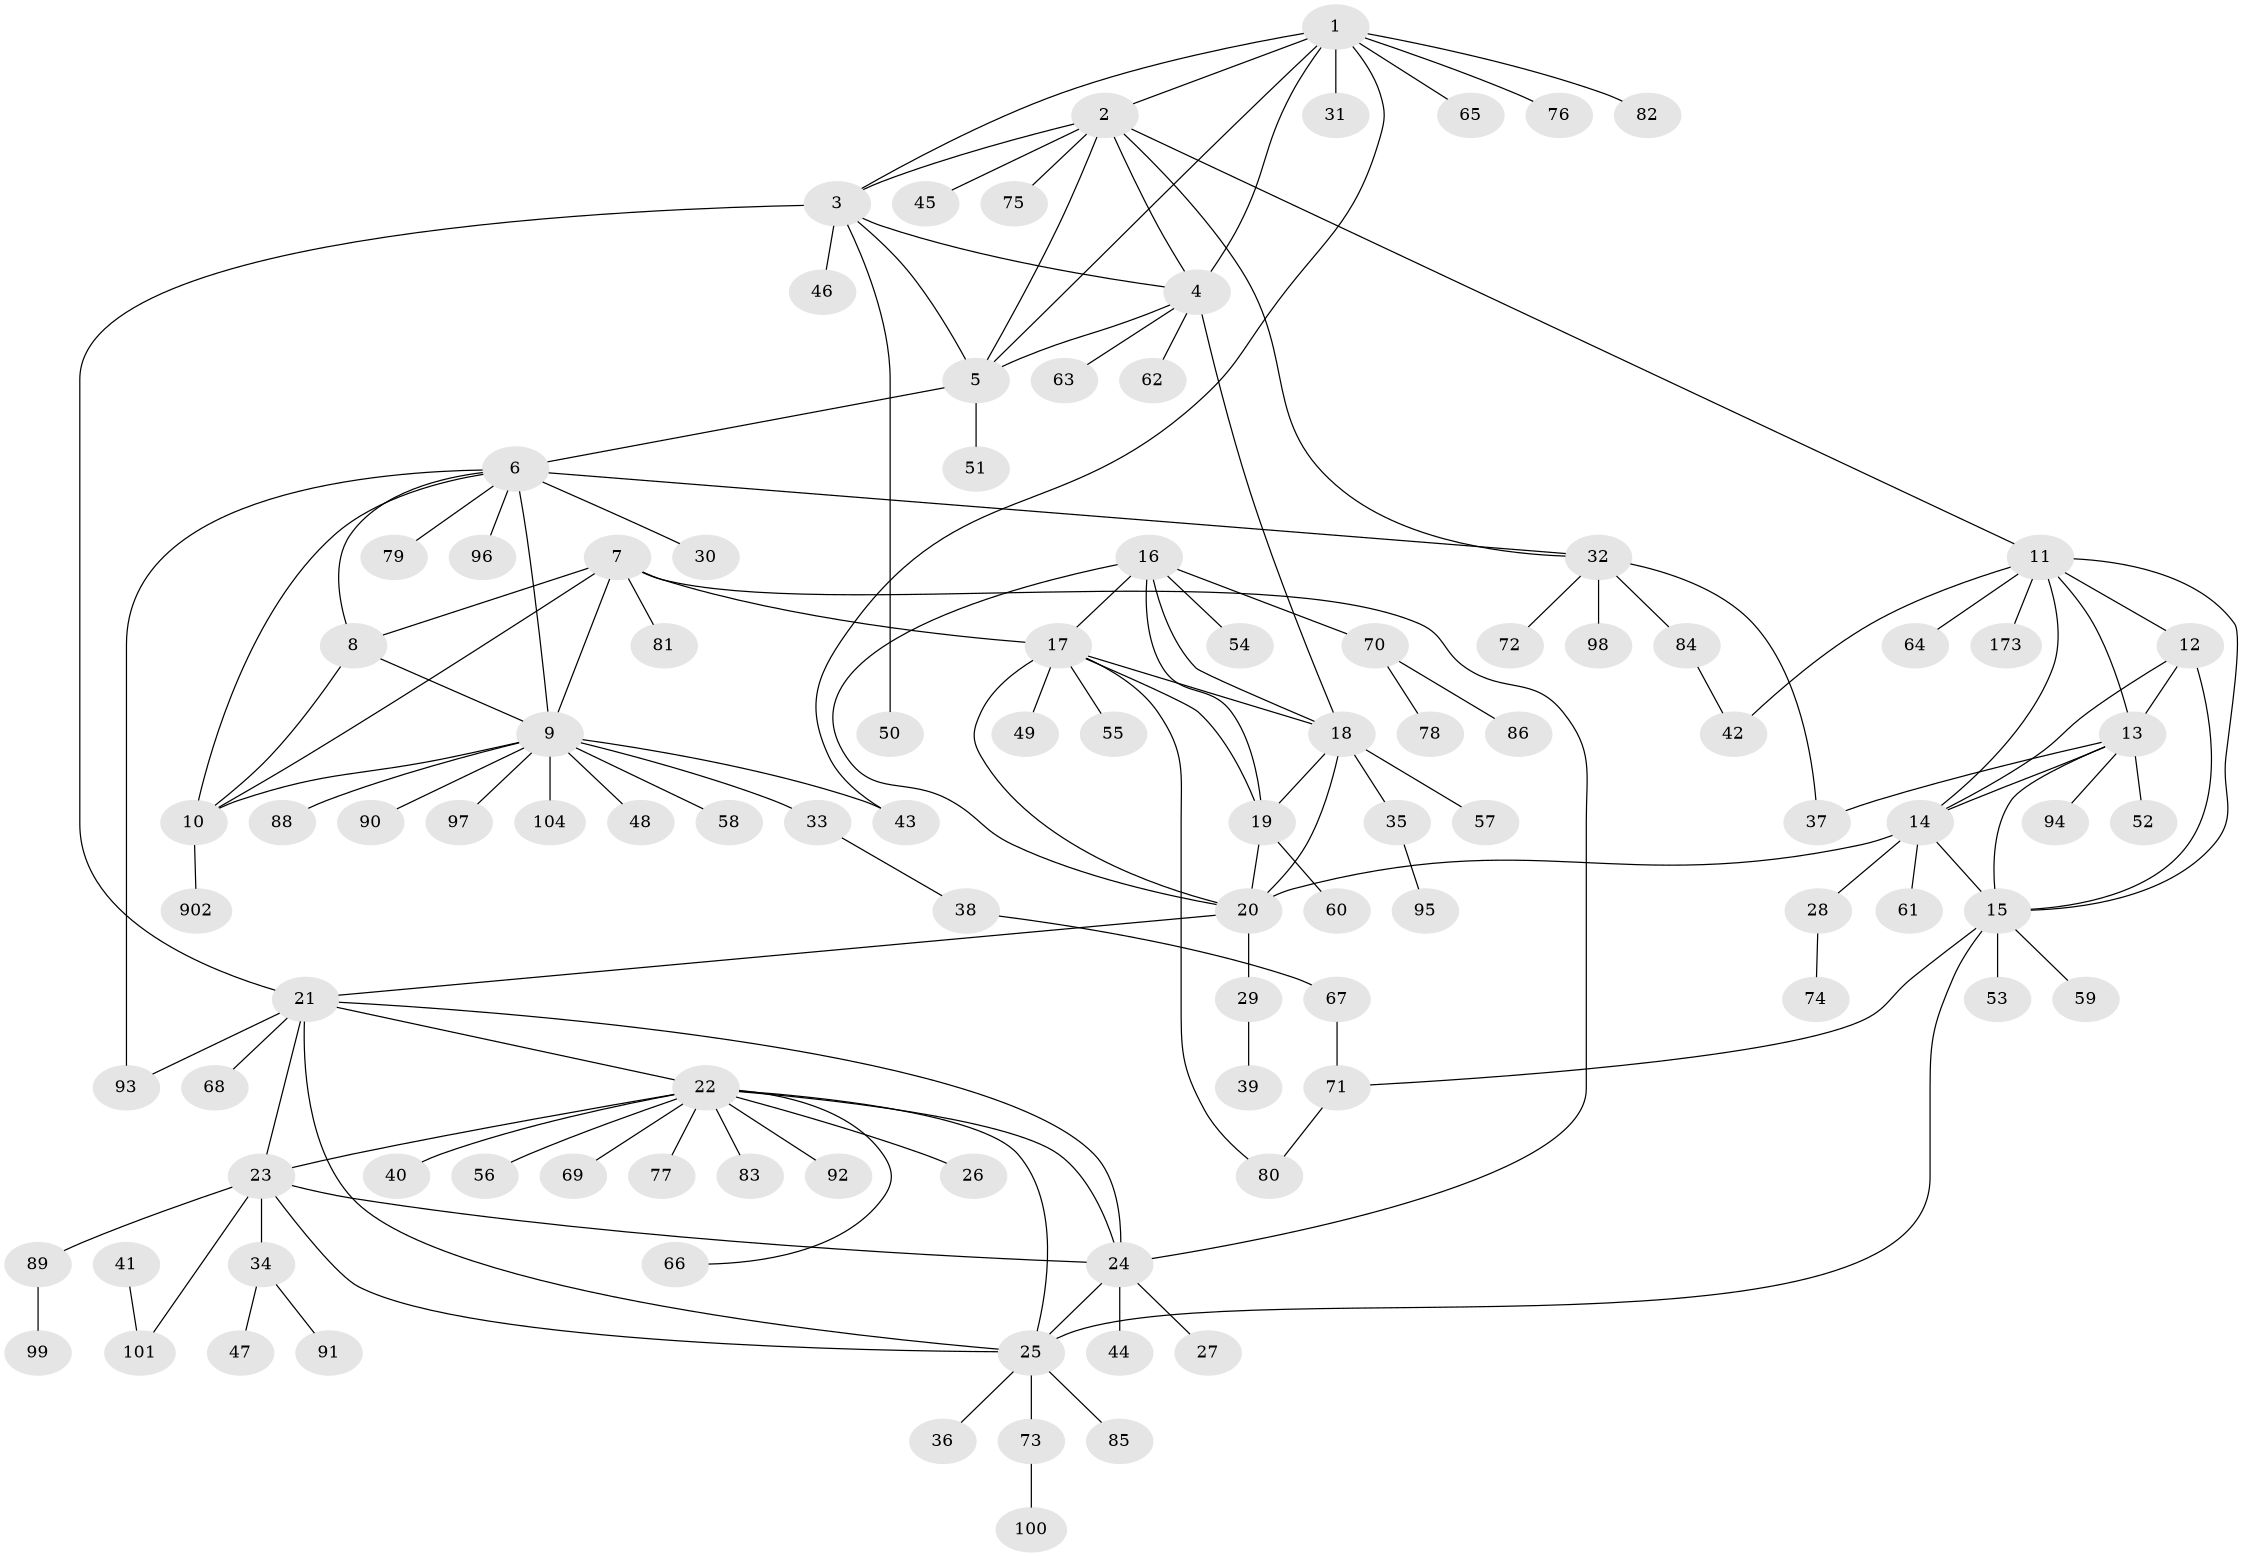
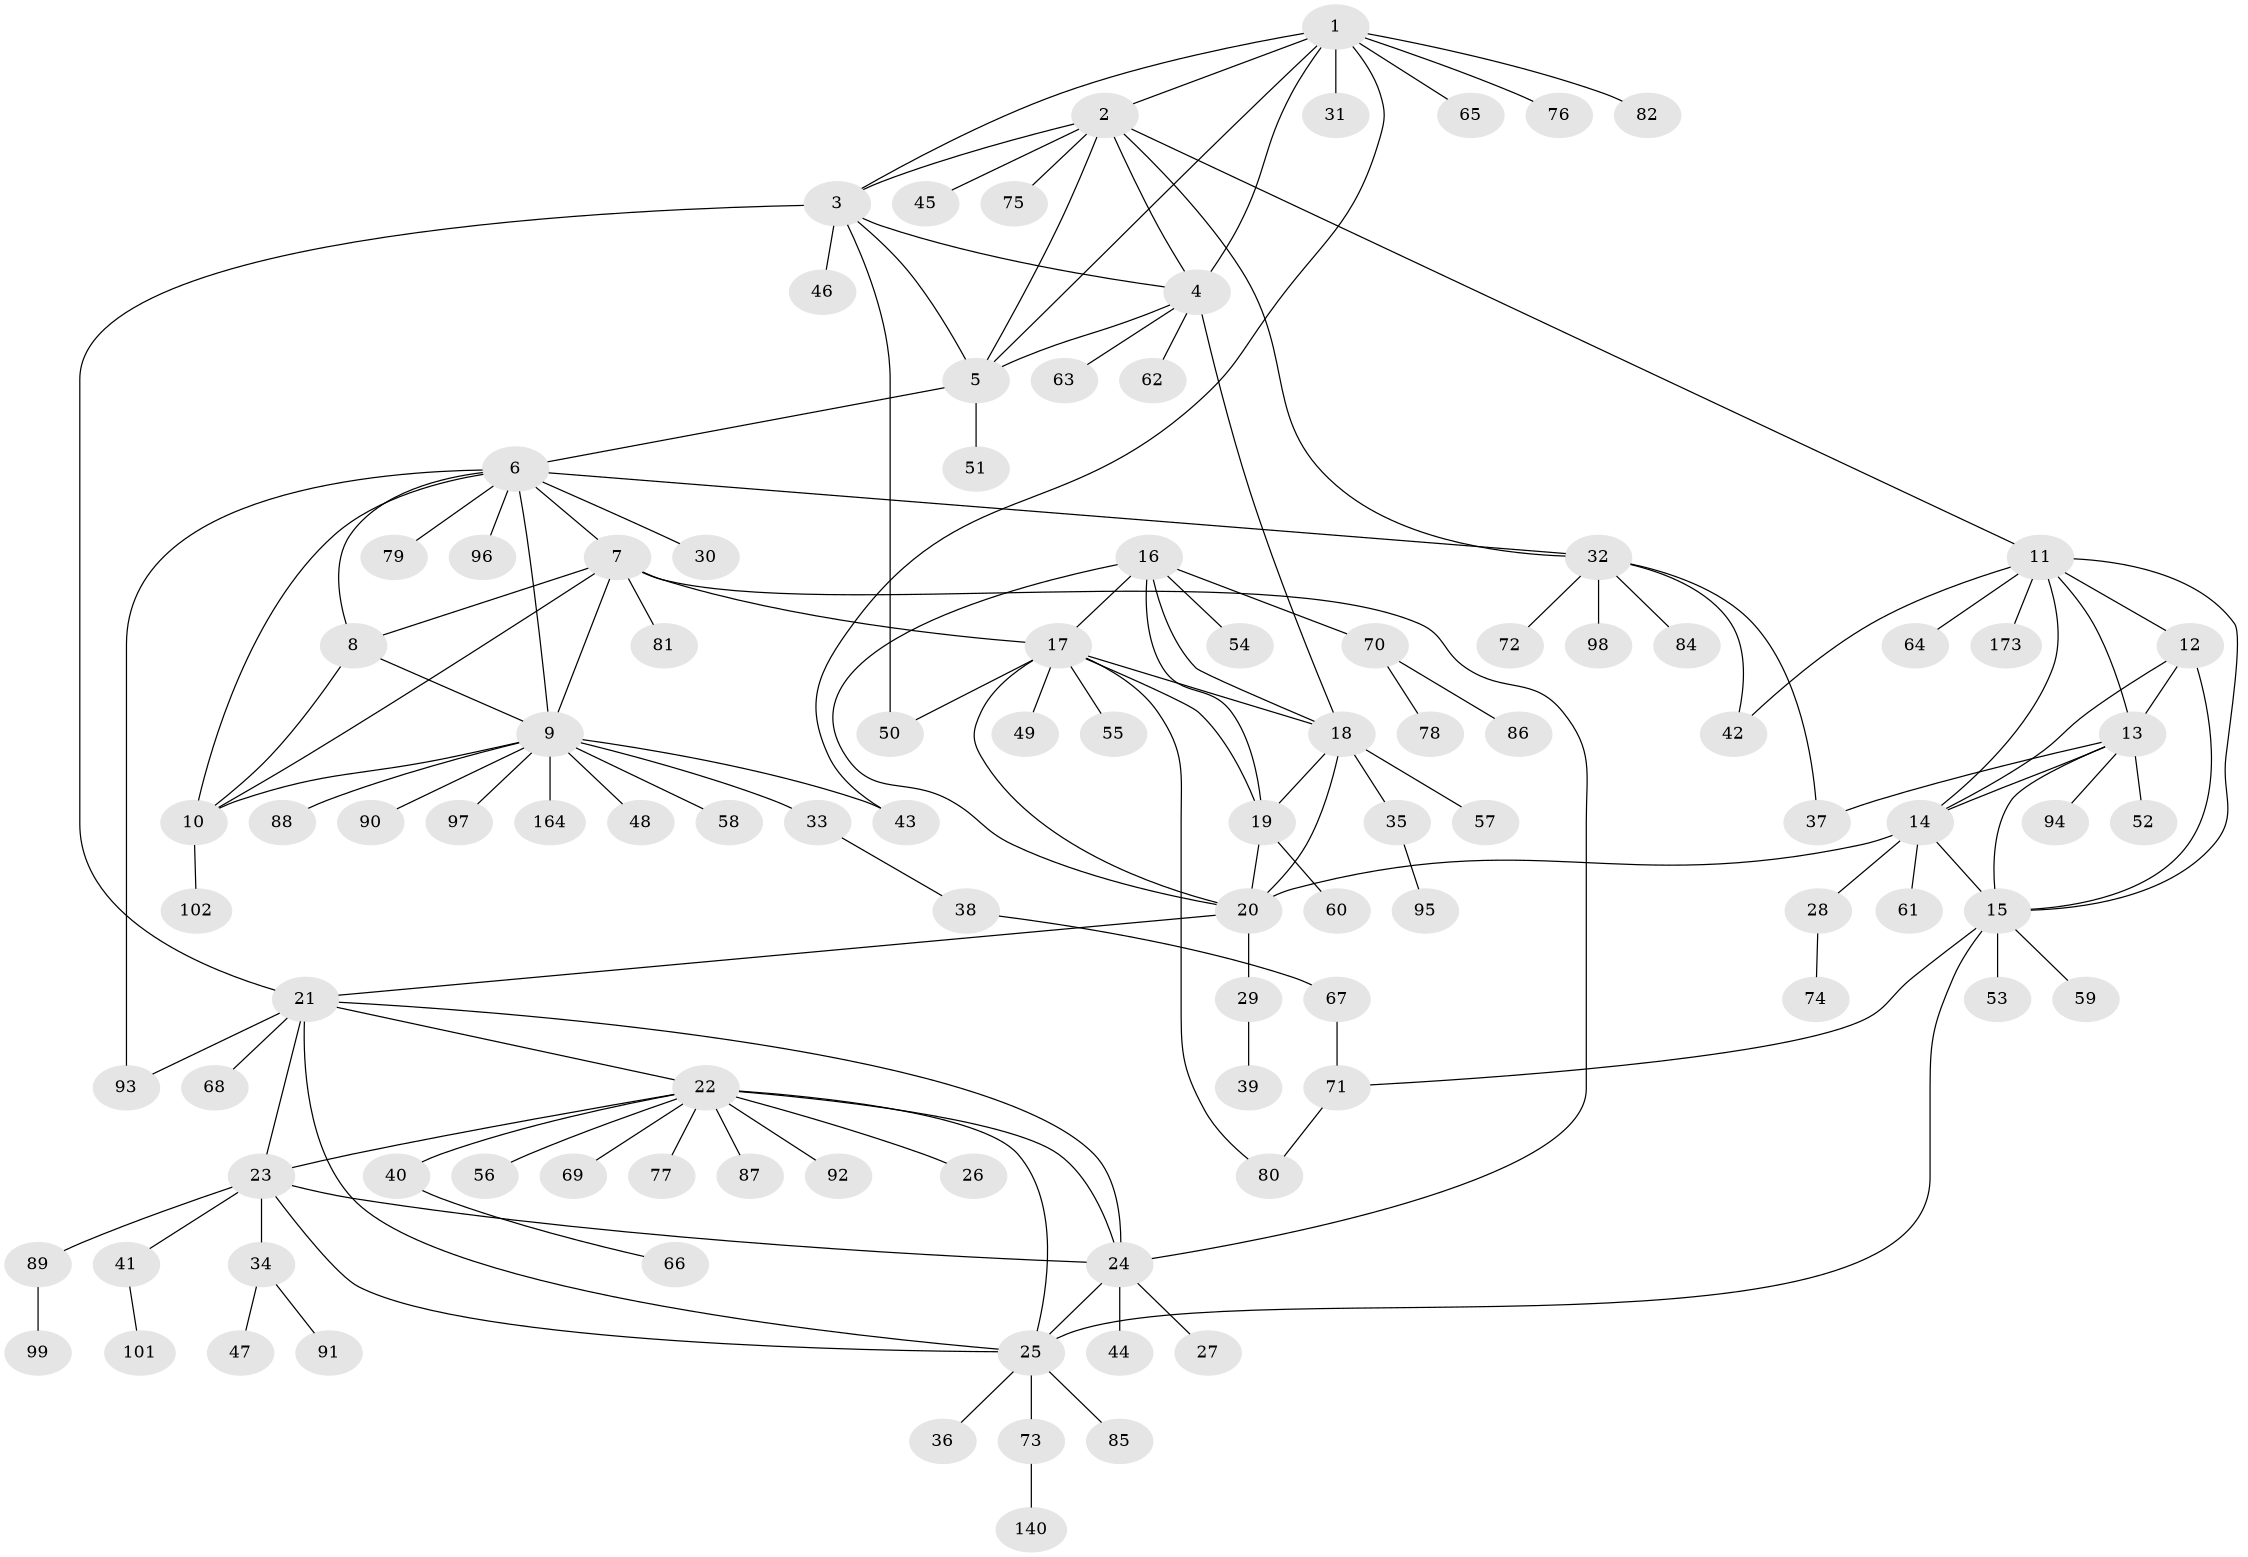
edge "6" -- "7": added
edge "17" -- "50": added
edge "84" -- "42": now "32" -- "42"
node "104": label "104" -> "164"
node "902": label "902" -> "102"
node "83": label "83" -> "87"
edge "22" -- "66": now "40" -- "66"
edge "23" -- "101": now "23" -- "41"
node "100": label "100" -> "140"
